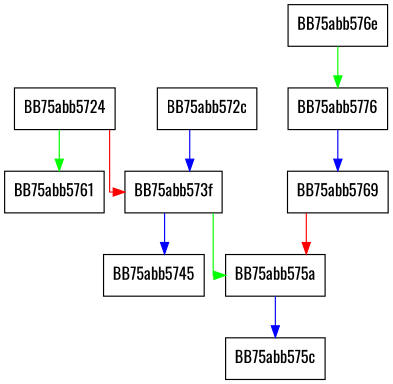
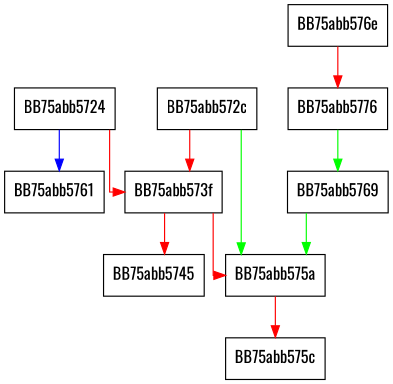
edge "BB75abb576e" -> "BB75abb5776": color green -> red
edge "BB75abb5724" -> "BB75abb5761": color green -> blue
edge "BB75abb572c" -> "BB75abb573f": color blue -> red
edge "BB75abb5776" -> "BB75abb5769": color blue -> green
edge "BB75abb572c" -> "BB75abb575a": added
edge "BB75abb573f" -> "BB75abb5745": color blue -> red
edge "BB75abb5769" -> "BB75abb575a": color red -> green
edge "BB75abb573f" -> "BB75abb575a": color green -> red
edge "BB75abb575a" -> "BB75abb575c": color blue -> red
